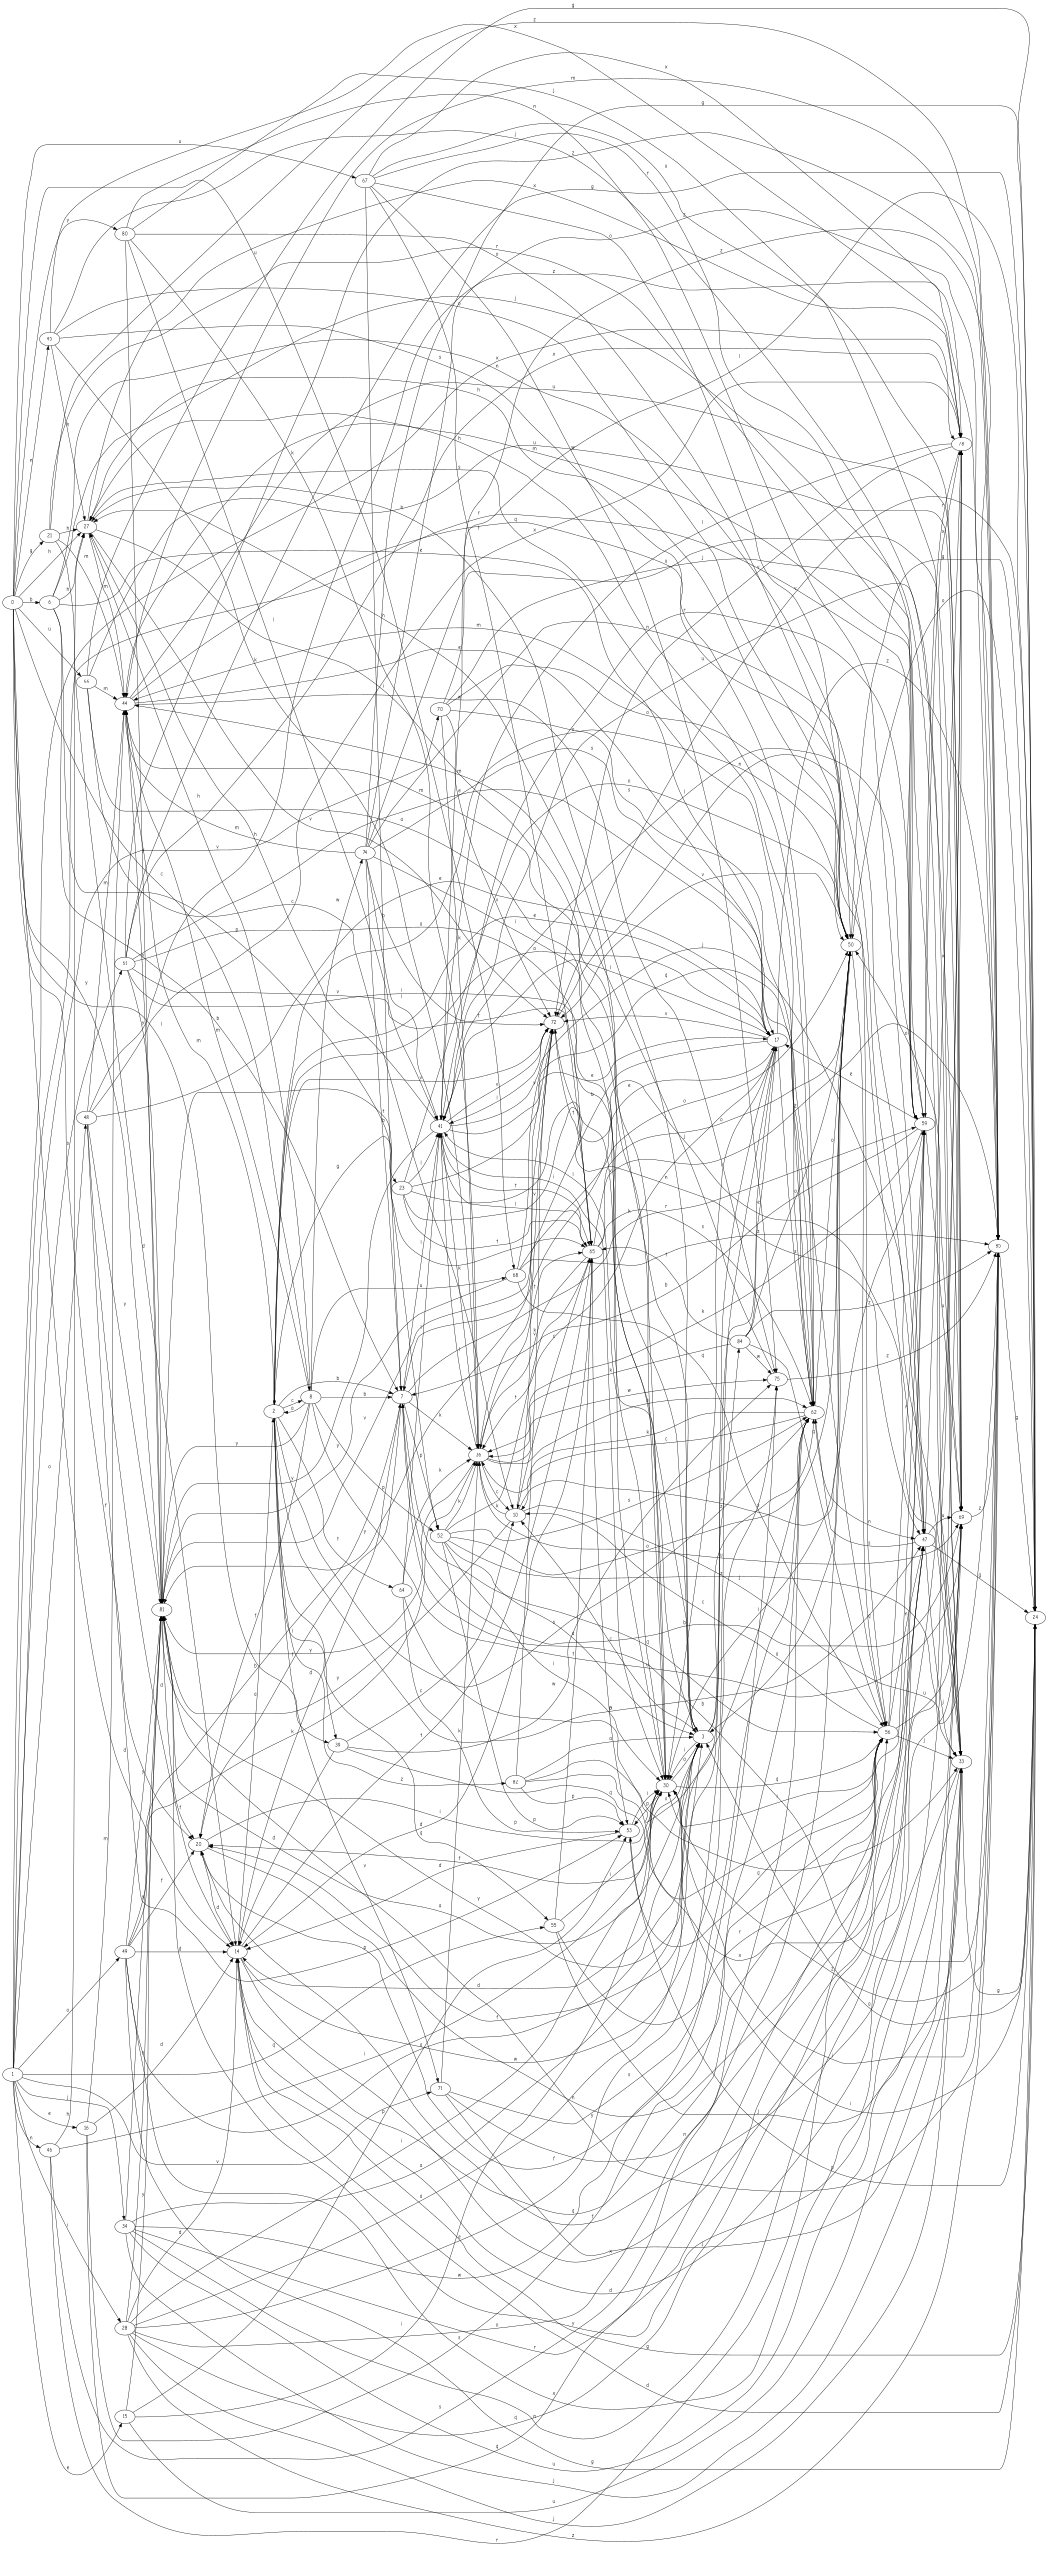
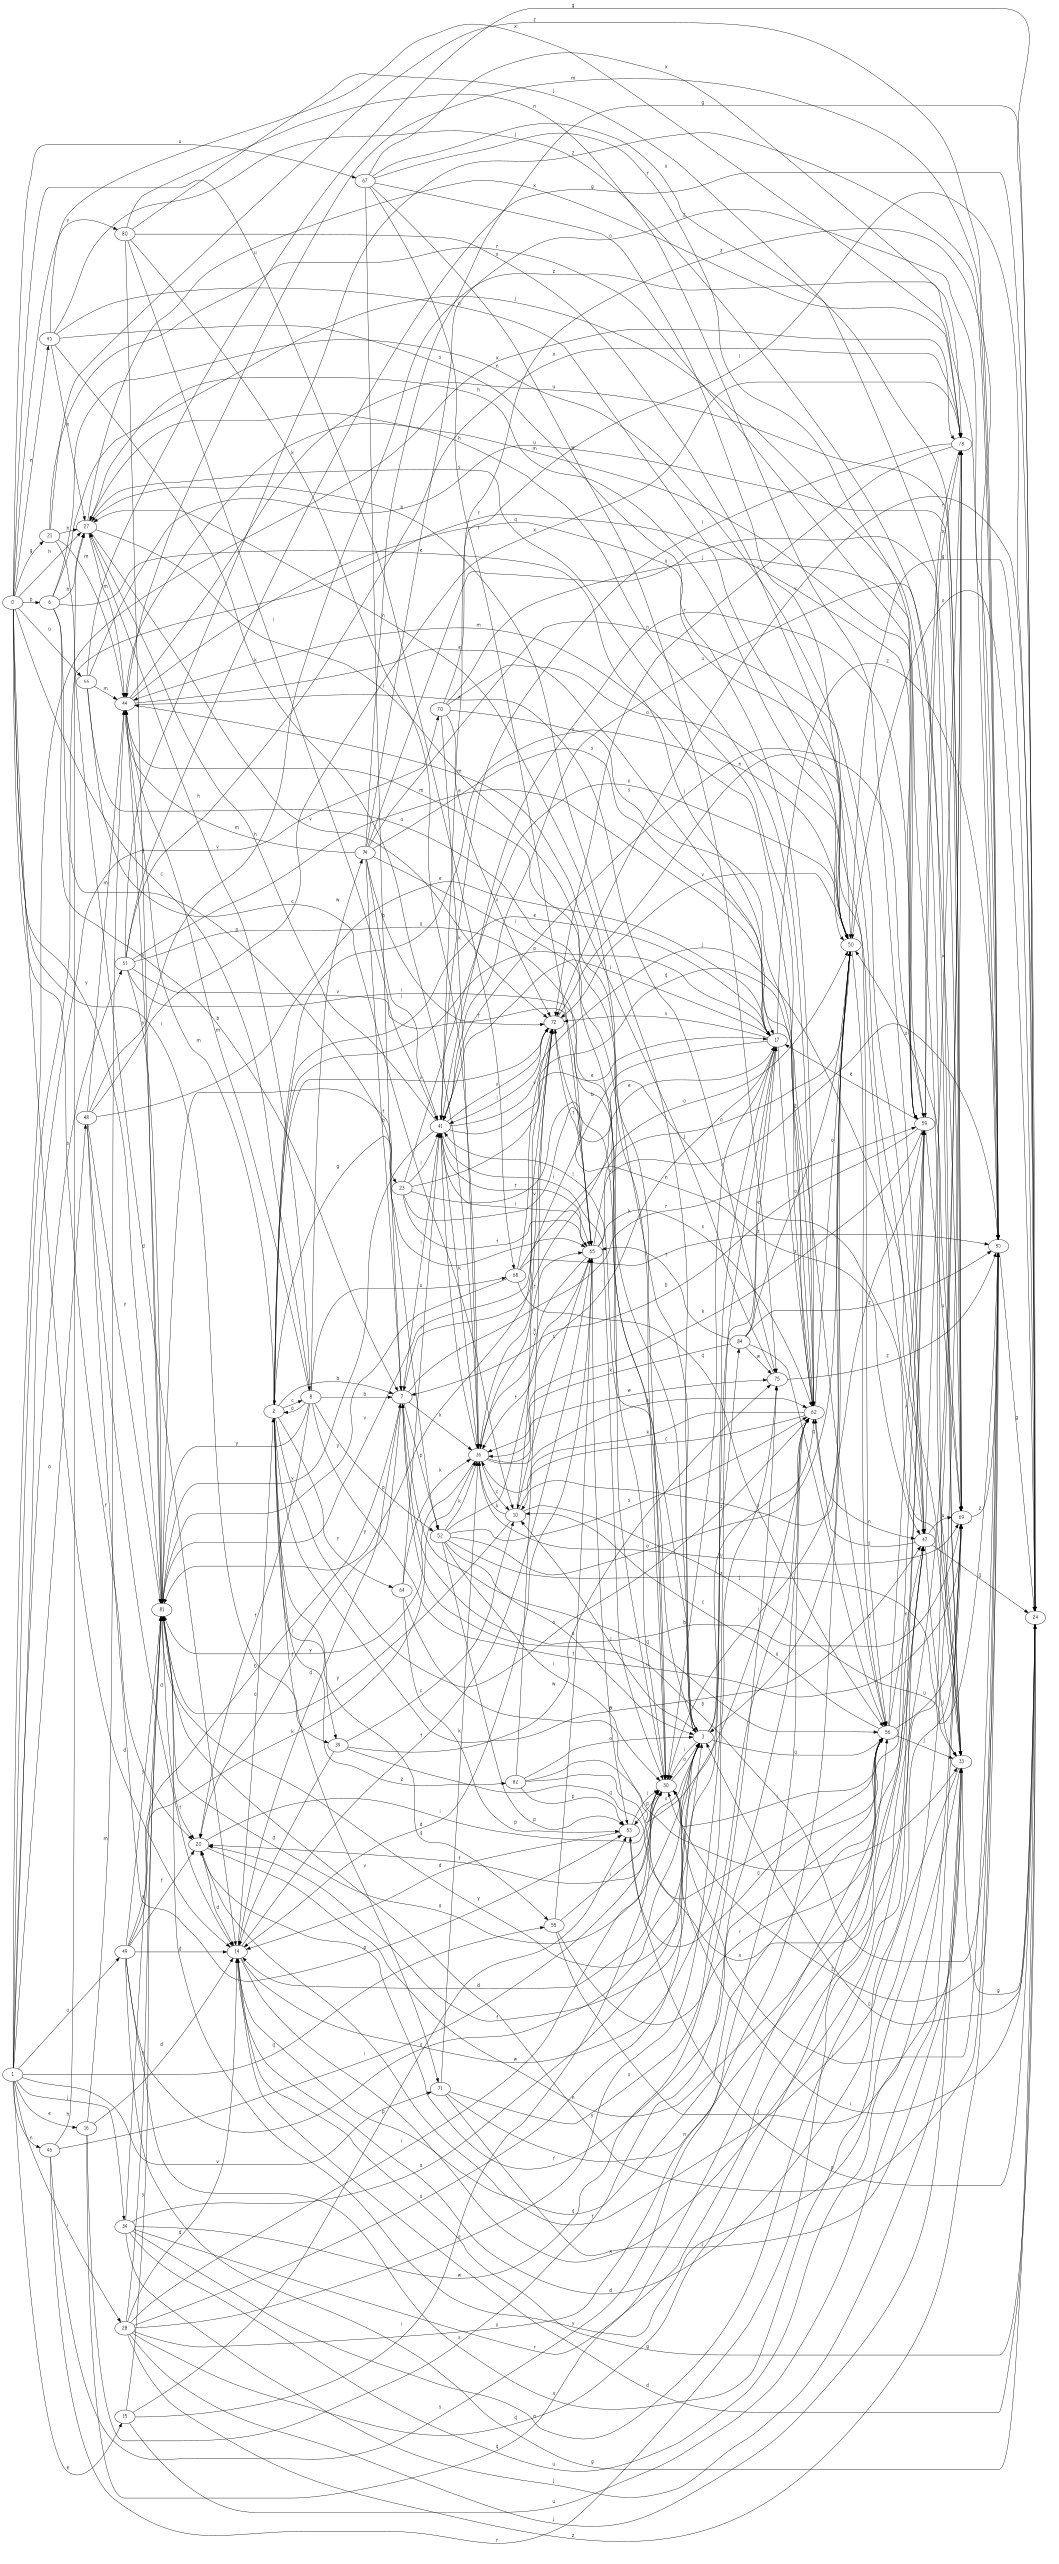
edge "30" -> "56": now "3" -> "56"
